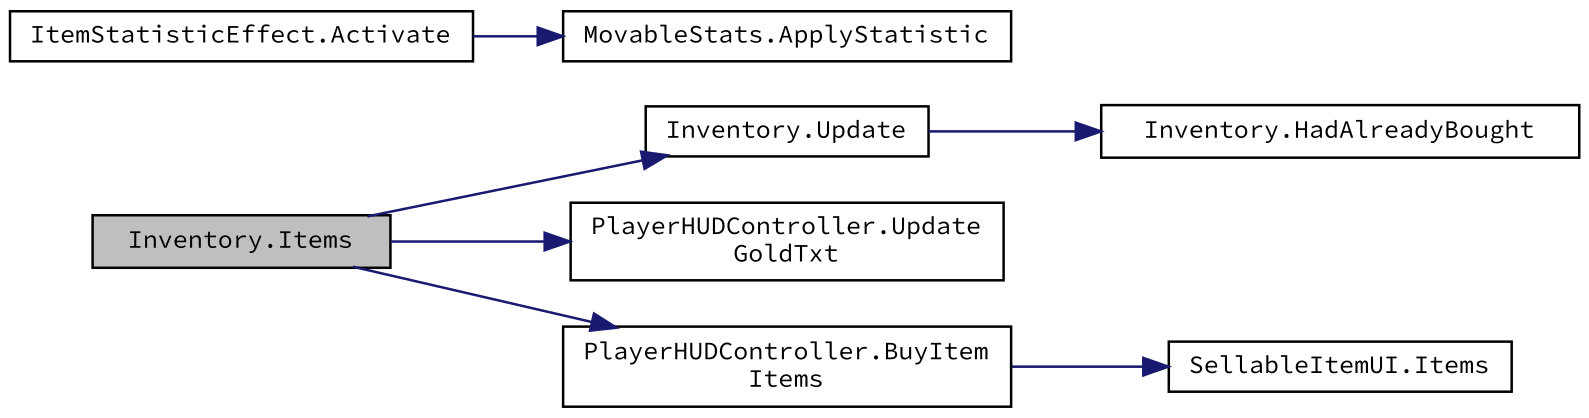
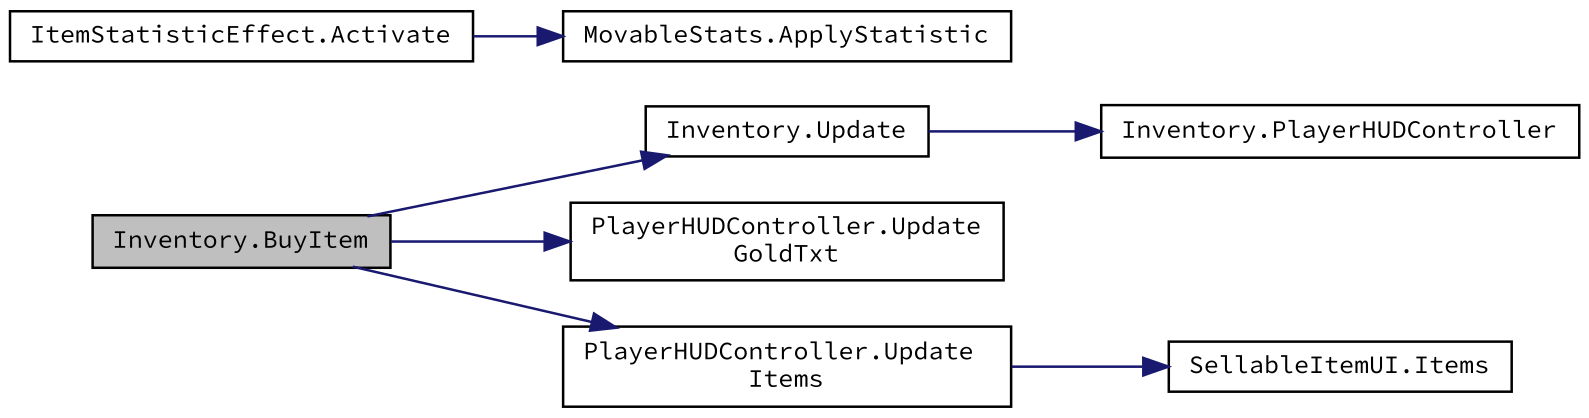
node "Inventory.HadAlreadyBought": label "Inventory.HadAlreadyBought" -> "Inventory.PlayerHUDController"
node "Inventory.Items": label "Inventory.Items" -> "Inventory.BuyItem"
node "PlayerHUDController.BuyItem Items": label "PlayerHUDController.BuyItem Items" -> "PlayerHUDController.Update Items"
